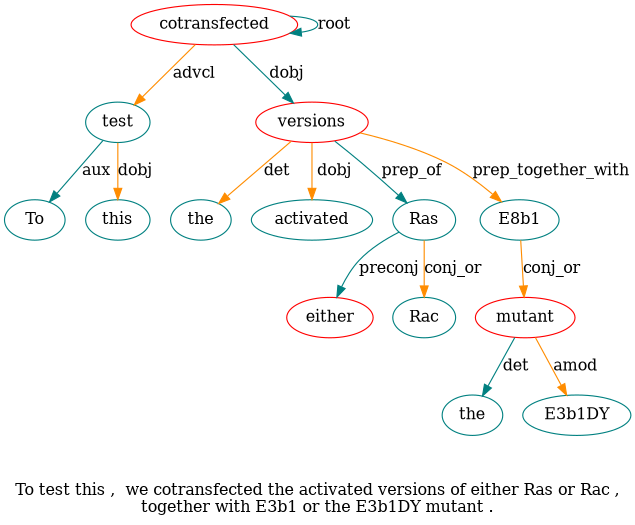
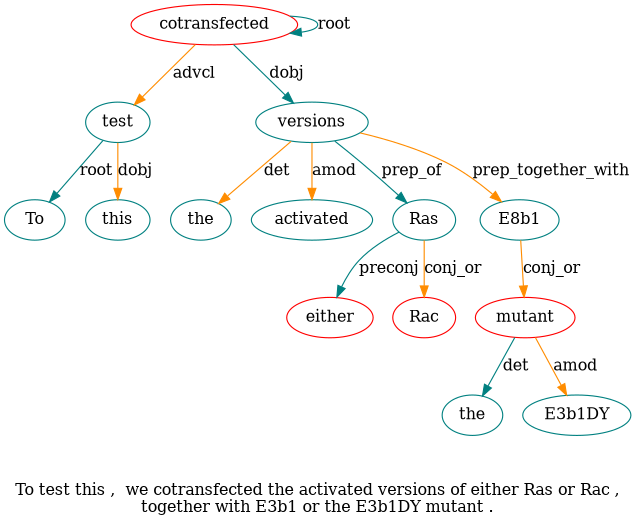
node "versions": color red -> teal
edge "test" -> "To": label "aux" -> "root"
edge "versions" -> "activated": label "dobj" -> "amod"
node "Rac": color teal -> red
